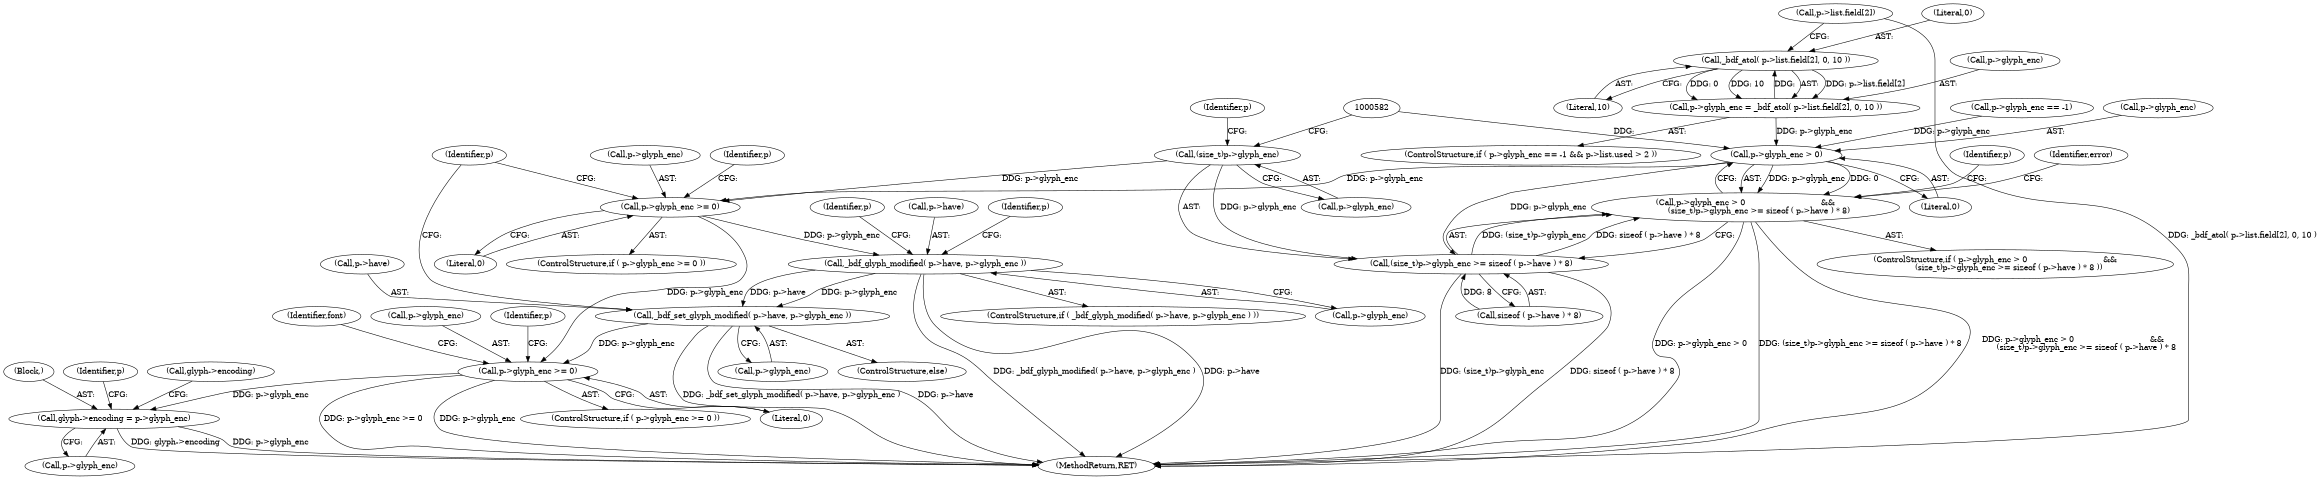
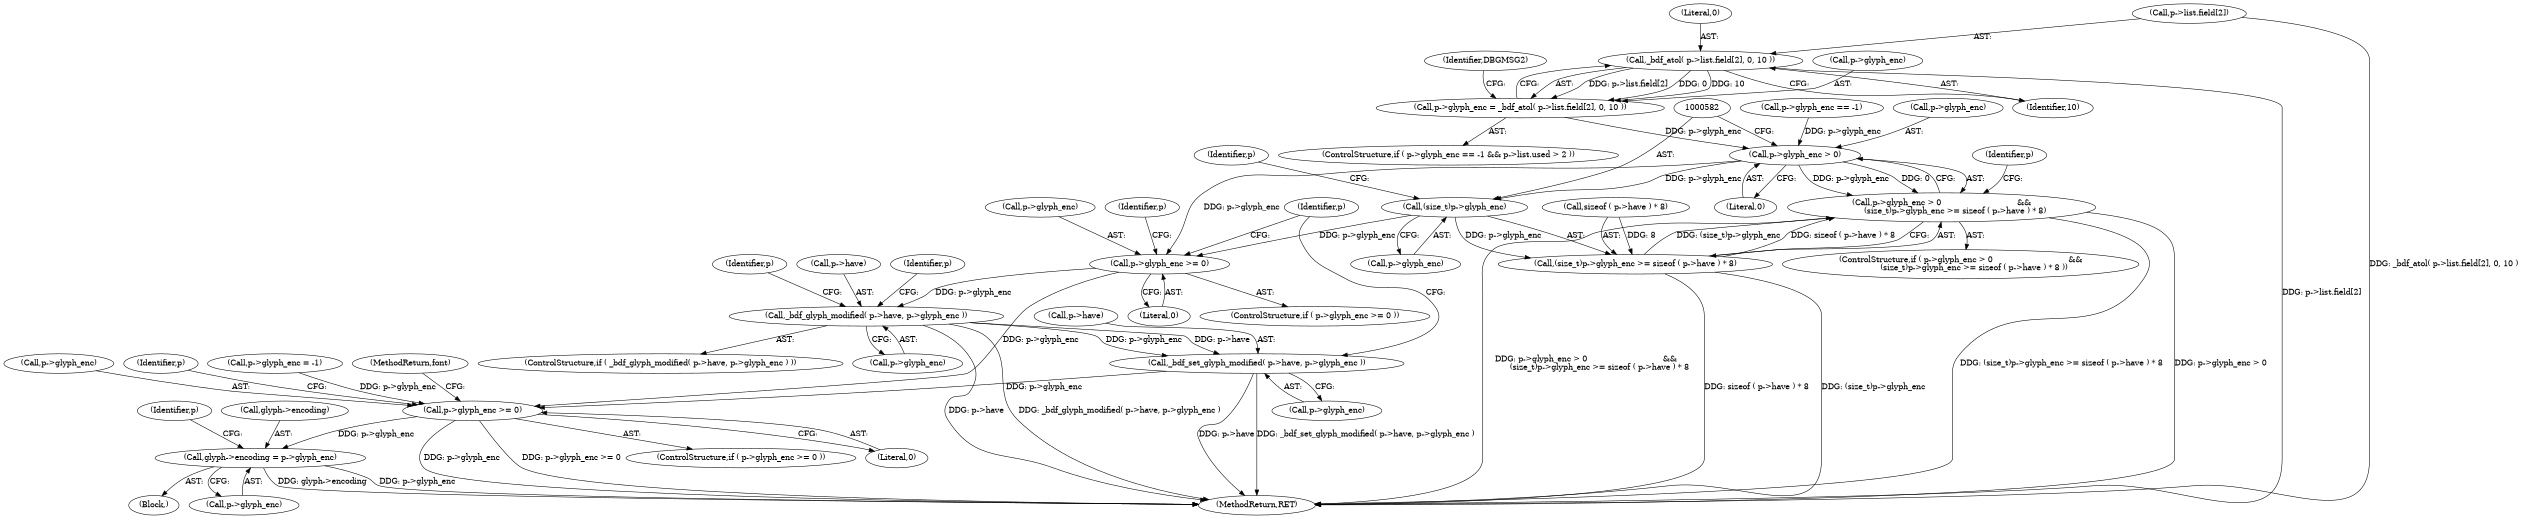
edge "(Call,p->list.field[2])" -> "(Call,_bdf_atol( p->list.field[2], 0, 10 ))": label "CFG: " -> "AST: "
node "(Identifier,DBGMSG2)": added
edge "(Call,p->glyph_enc = _bdf_atol( p->list.field[2], 0, 10 ))" -> "(Call,_bdf_atol( p->list.field[2], 0, 10 ))": label "DDG: " -> "CFG: "
node "(Literal,10)": label "(Literal,10)" -> "(Identifier,10)"
edge "1000582" -> "(Call,(size_t)p->glyph_enc)": label "CFG: " -> "AST: "
edge "1000582" -> "(Call,p->glyph_enc > 0)": label "DDG: " -> "CFG: "
node "(Identifier,error)": removed
edge "(Call,p->glyph_enc > 0)" -> "(Call,(size_t)p->glyph_enc >= sizeof ( p->have ) * 8)": now "(Call,p->glyph_enc > 0)" -> "(Call,(size_t)p->glyph_enc)"
edge "(Call,(size_t)p->glyph_enc >= sizeof ( p->have ) * 8)" -> "(Call,sizeof ( p->have ) * 8)": removed, label "CFG:"
node "(Identifier,font)": label "(Identifier,font)" -> "(MethodReturn,font)"
node "(Call,p->glyph_enc = -1)": added
node "(ControlStructure,else)": removed
edge "(Block,)" -> "(Call,glyph->encoding = p->glyph_enc)": reversed
edge "(Call,glyph->encoding)" -> "(Call,glyph->encoding = p->glyph_enc)": label "CFG: " -> "AST: "
edge "(Call,_bdf_atol( p->list.field[2], 0, 10 ))" -> "(MethodReturn,RET)": added, label "DDG: p->list.field[2]"
